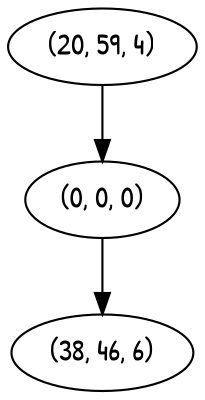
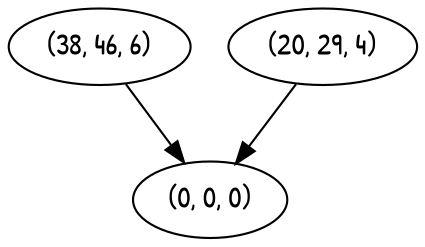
node "(20, 59, 4)": label "(20, 59, 4)" -> "(20, 29, 4)"
edge "(0, 0, 0)" -> "(38, 46, 6)": reversed
